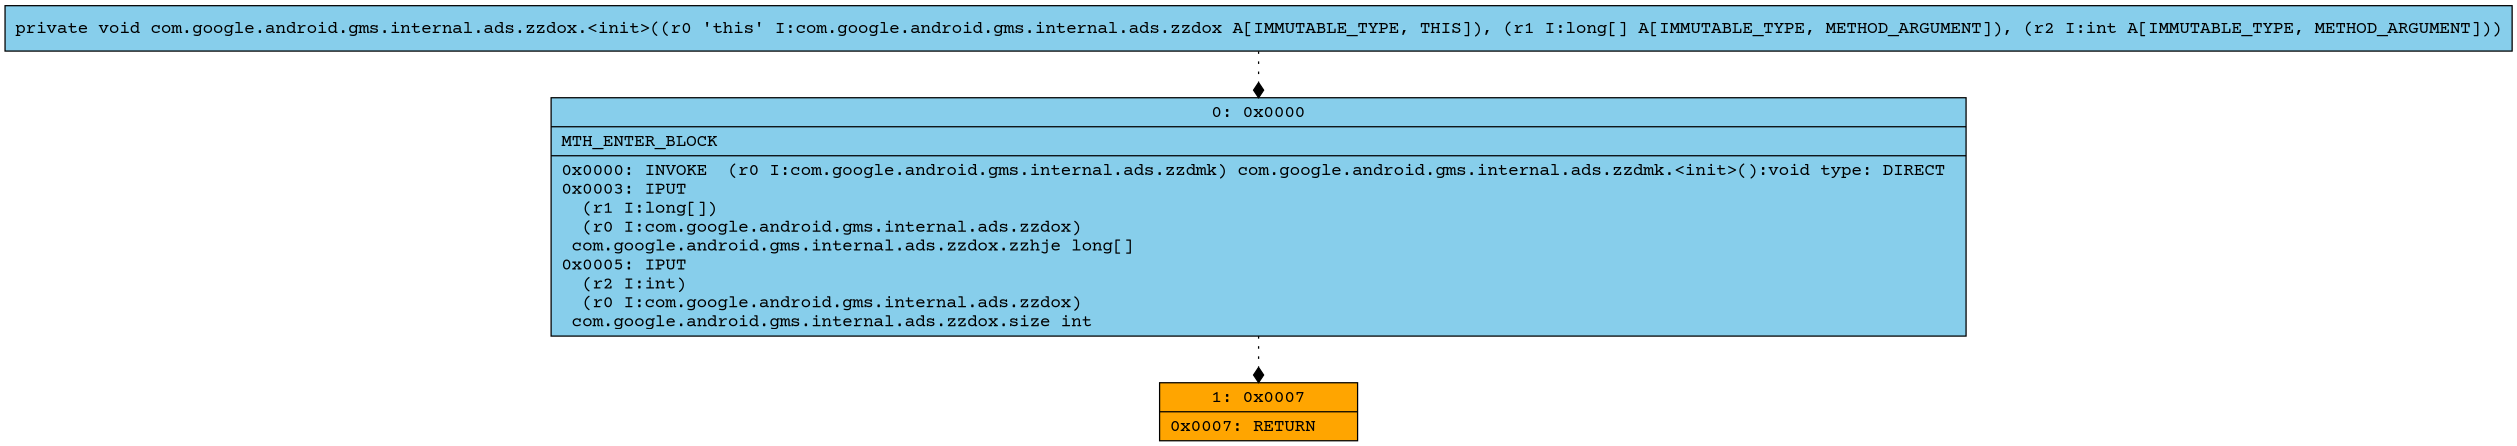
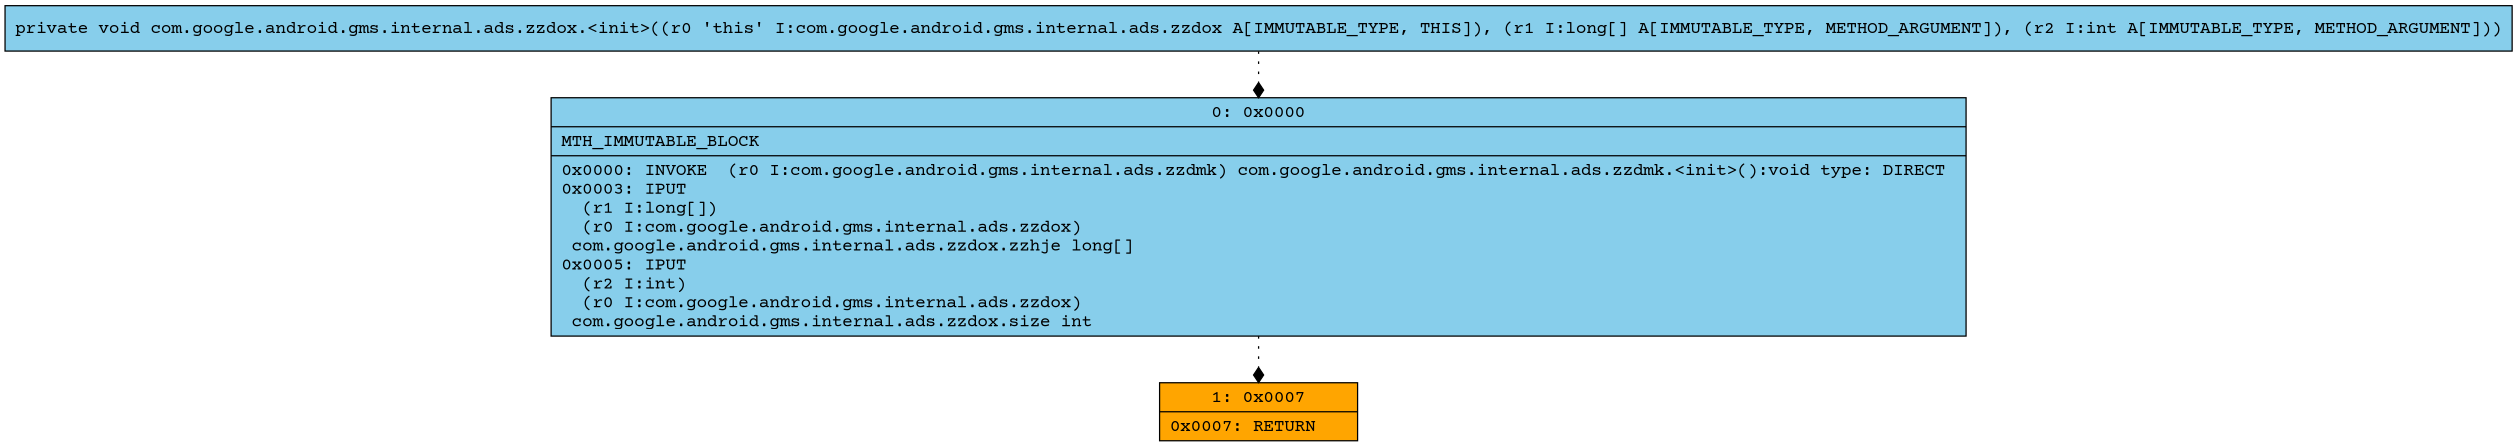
node "0: 0x0000": text "MTH_ENTER_BLOCK" -> "MTH_IMMUTABLE_BLOCK"
